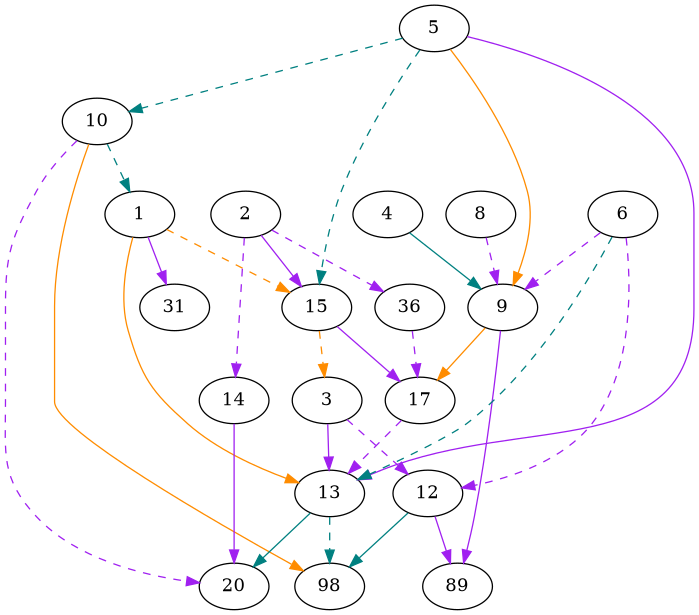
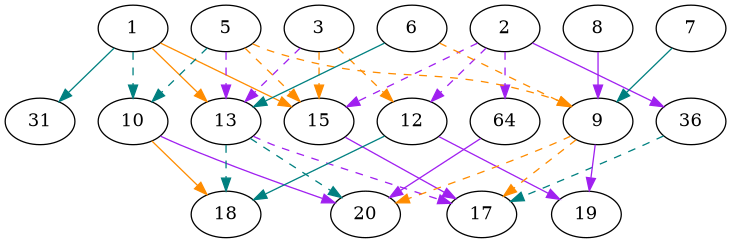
edge "5" -> "9": style solid -> dashed
edge "5" -> "15": color teal -> darkorange
edge "10" -> "1": reversed
edge "9" -> "20": added
node "4": label "4" -> "7"
edge "2" -> "36": style dashed -> solid
edge "8" -> "9": style dashed -> solid
edge "1" -> "31": color purple -> teal
edge "2" -> "15": style solid -> dashed
edge "6" -> "9": color purple -> darkorange
edge "1" -> "15": style dashed -> solid
edge "5" -> "13": style solid -> dashed
edge "15" -> "3": reversed
edge "36" -> "17": color purple -> teal
edge "9" -> "17": style solid -> dashed
edge "6" -> "13": style dashed -> solid
edge "6" -> "12": now "2" -> "12"
node "14": label "14" -> "64"
edge "10" -> "20": style dashed -> solid
edge "3" -> "12": color purple -> darkorange
edge "17" -> "13": reversed
edge "3" -> "13": style solid -> dashed
edge "13" -> "20": style solid -> dashed
node "98": label "98" -> "18"
node "89": label "89" -> "19"
